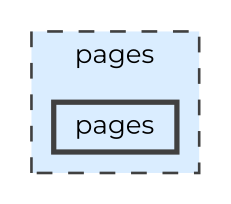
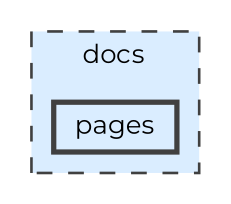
cluster "pages": label "pages" -> "docs"
